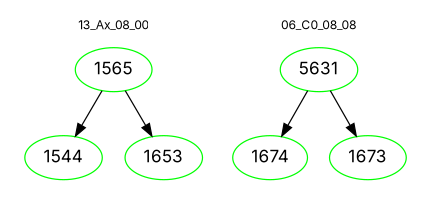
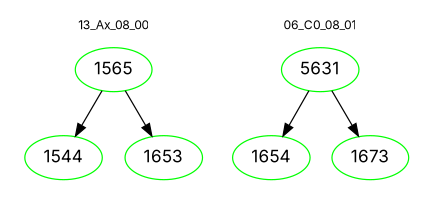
cluster "06_C0_08_08": label "06_C0_08_08" -> "06_C0_08_01"
node "1674": label "1674" -> "1654"
